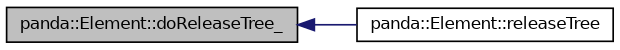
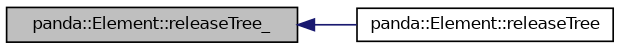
node "panda::Element::doReleaseTree_": label "panda::Element::doReleaseTree_" -> "panda::Element::releaseTree_"
